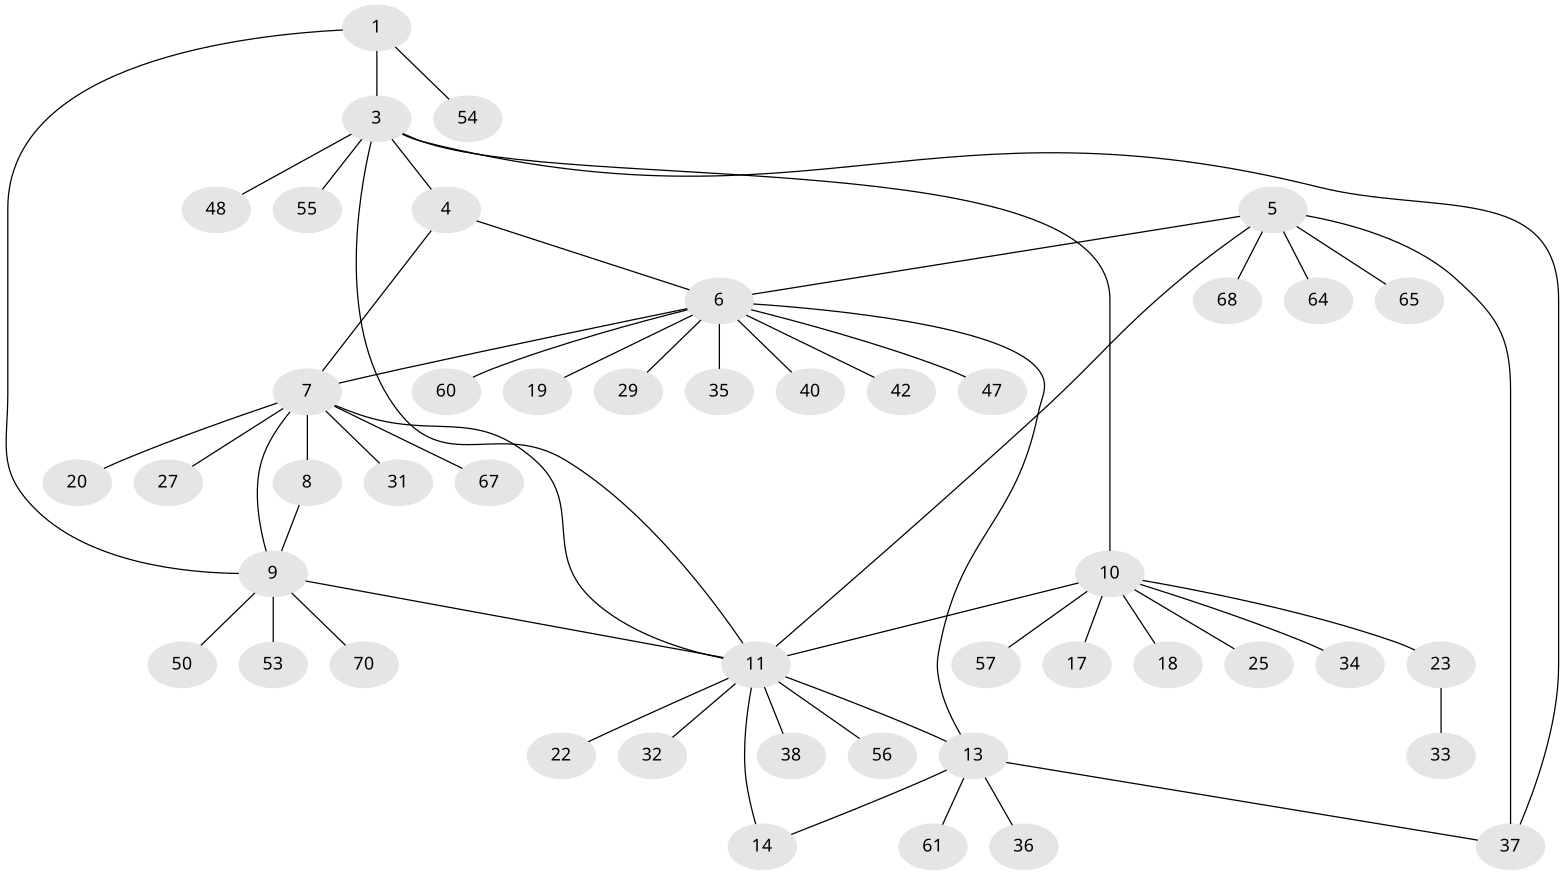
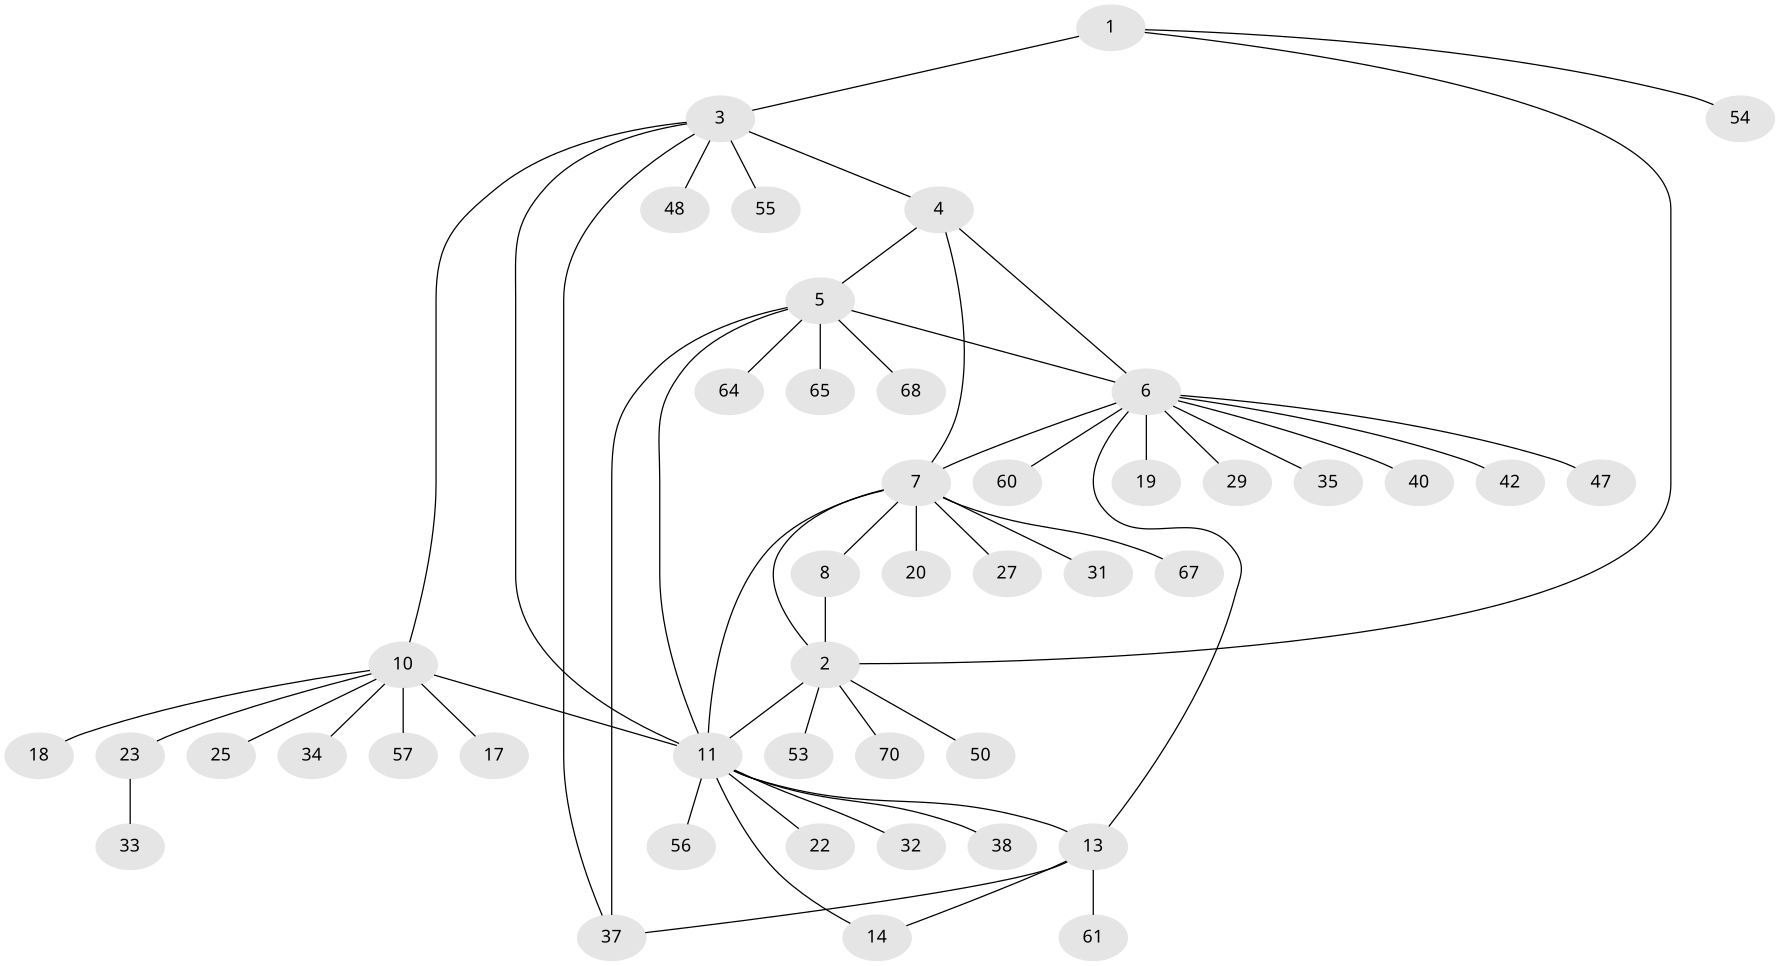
edge "4" -- "5": added
node "9": label "9" -> "2"
node "36": removed
